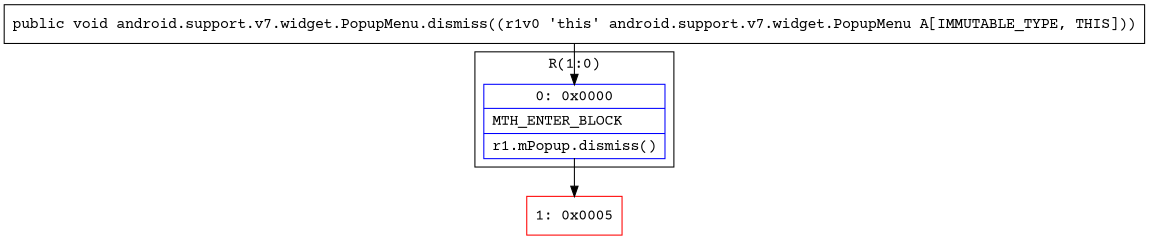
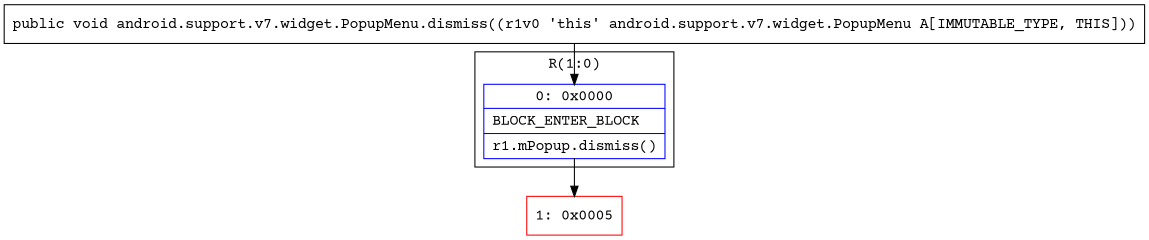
node "0: 0x0000": text "MTH_ENTER_BLOCK" -> "BLOCK_ENTER_BLOCK"
